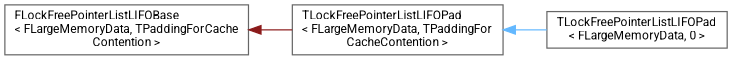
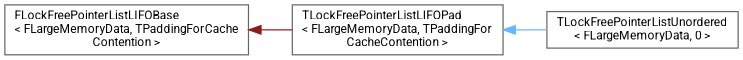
node "TLockFreePointerListLIFOPad < FLargeMemoryData, 0 >": label "TLockFreePointerListLIFOPad < FLargeMemoryData, 0 >" -> "TLockFreePointerListUnordered < FLargeMemoryData, 0 >"
